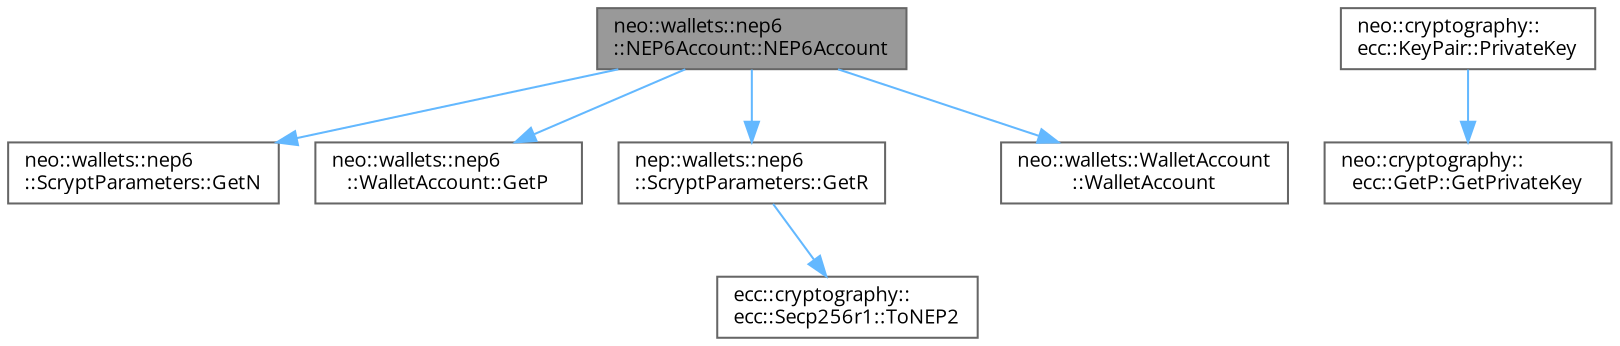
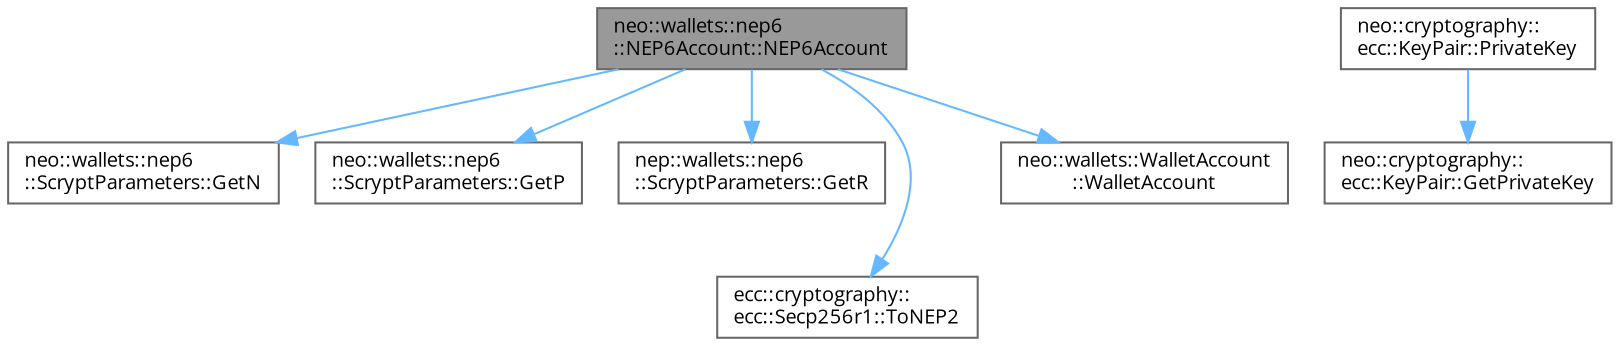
node "neo::wallets::nep6 ::WalletAccount::GetP": label "neo::wallets::nep6 ::WalletAccount::GetP" -> "neo::wallets::nep6 ::ScryptParameters::GetP"
node "neo::cryptography:: ecc::GetP::GetPrivateKey": label "neo::cryptography:: ecc::GetP::GetPrivateKey" -> "neo::cryptography:: ecc::KeyPair::GetPrivateKey"
edge "nep::wallets::nep6 ::ScryptParameters::GetR" -> "ecc::cryptography:: ecc::Secp256r1::ToNEP2": now "neo::wallets::nep6 ::NEP6Account::NEP6Account" -> "ecc::cryptography:: ecc::Secp256r1::ToNEP2"
